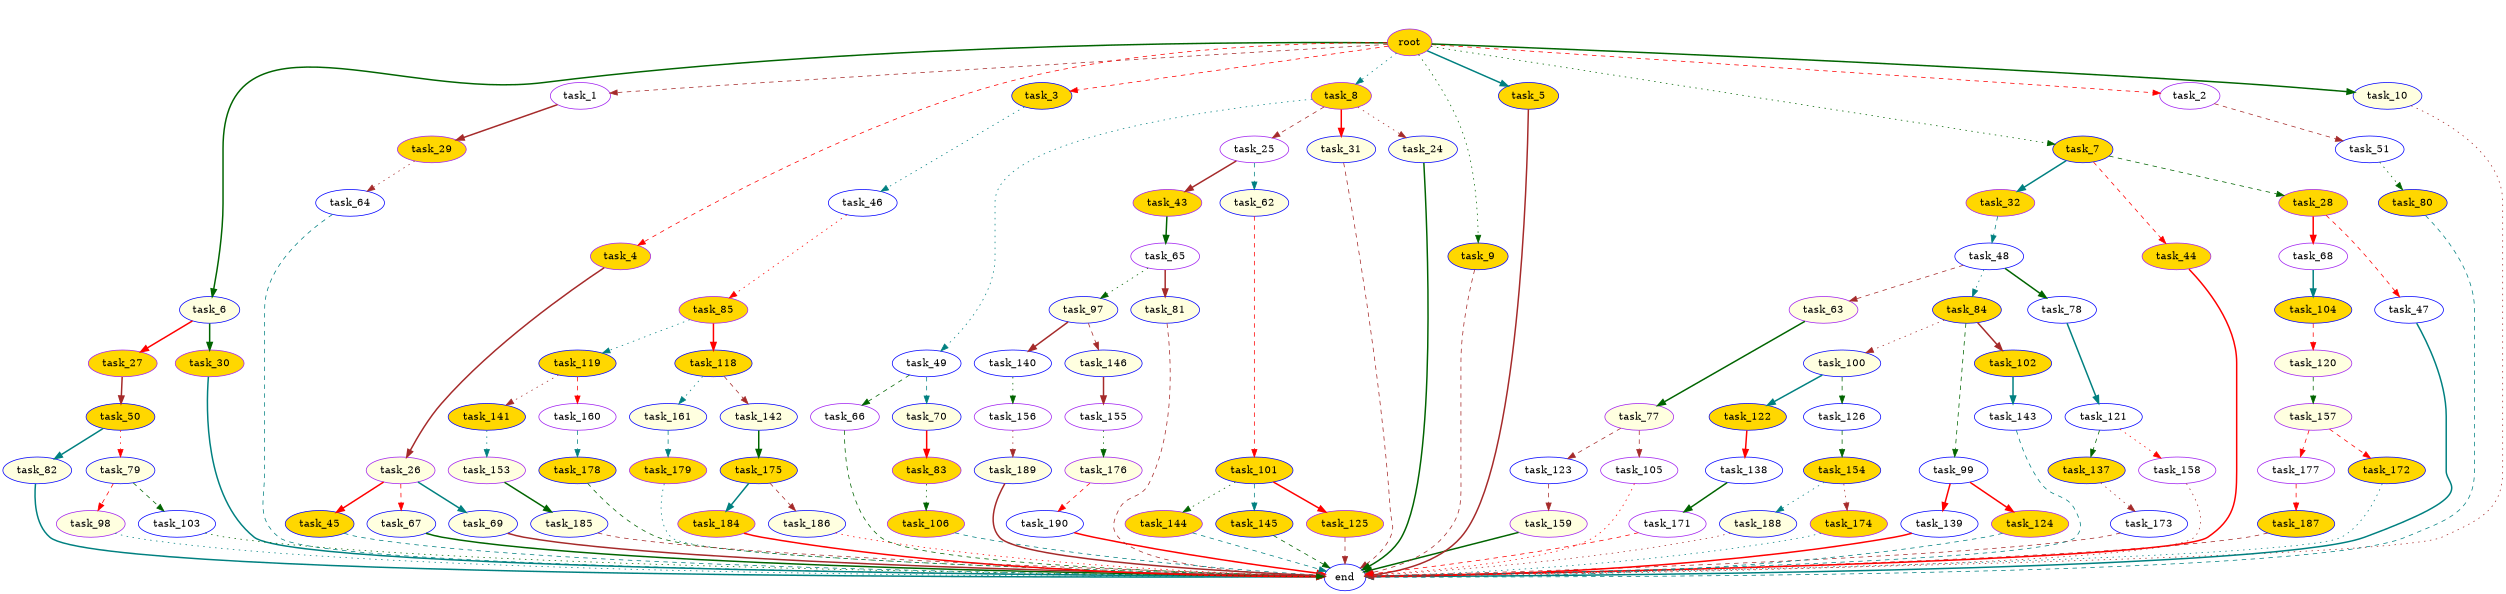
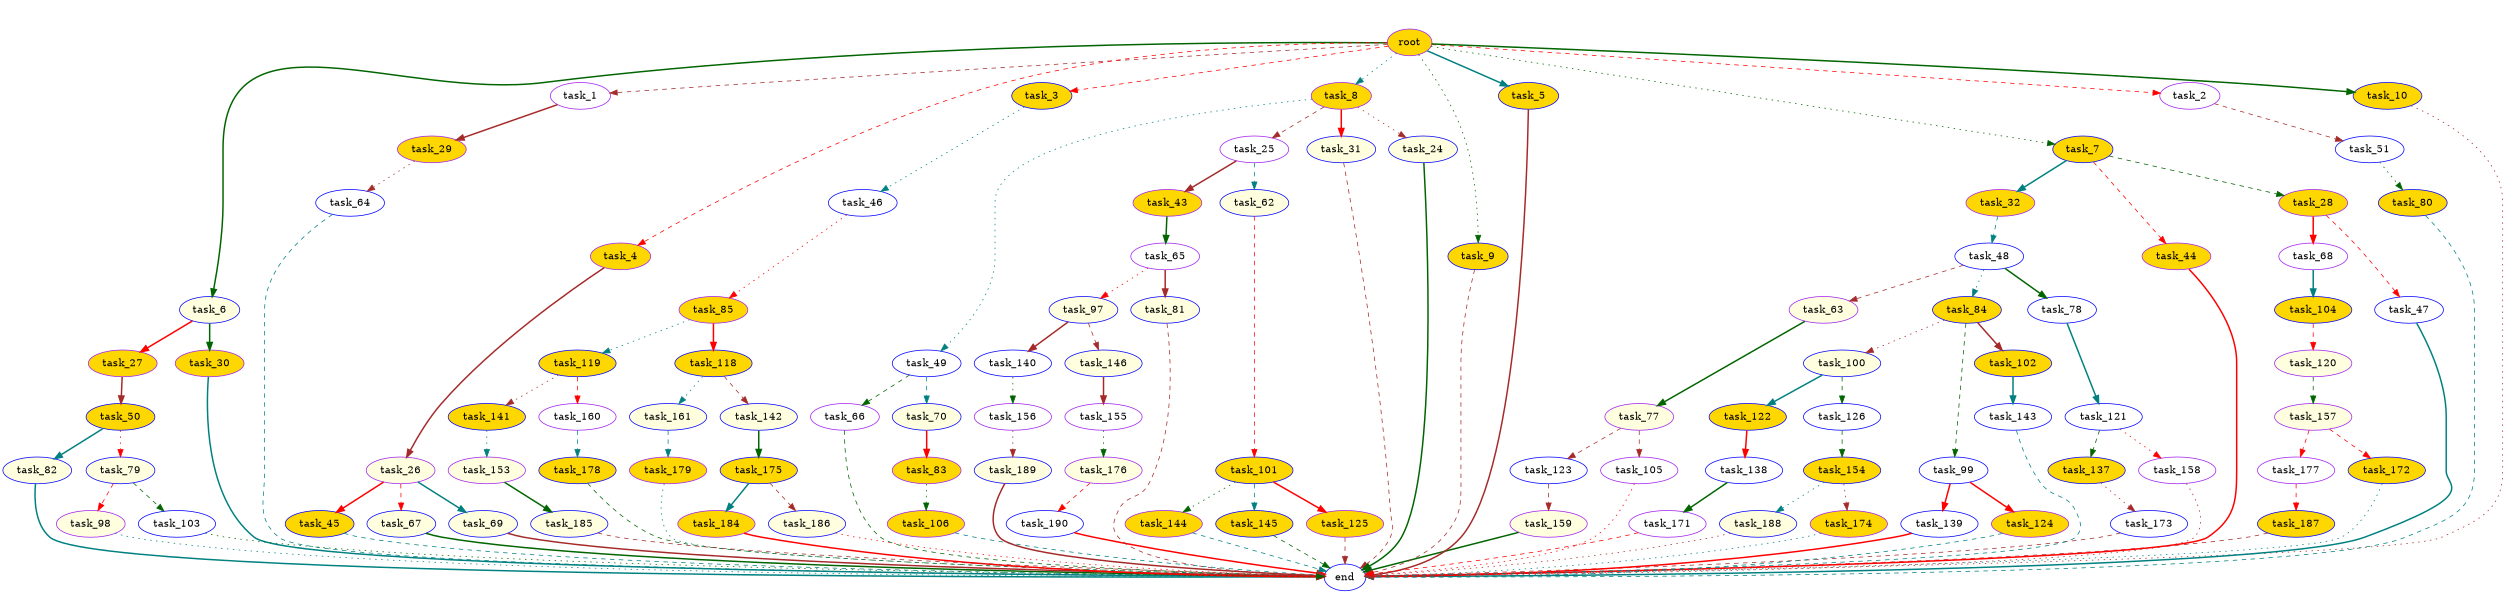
node "task_10": fillcolor lightyellow -> gold
edge "task_65" -> "task_97": color darkgreen -> red
